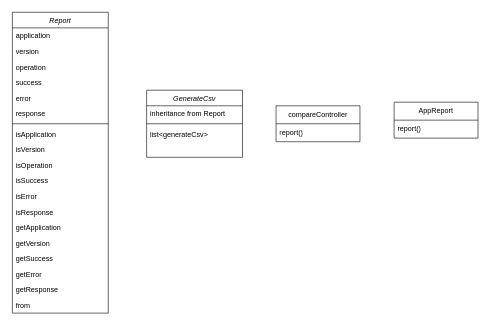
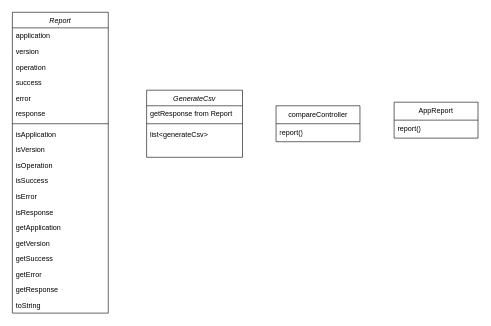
node "inheritance from Report": label "inheritance from Report" -> "getResponse from Report"
node "from": label "from" -> "toString"
